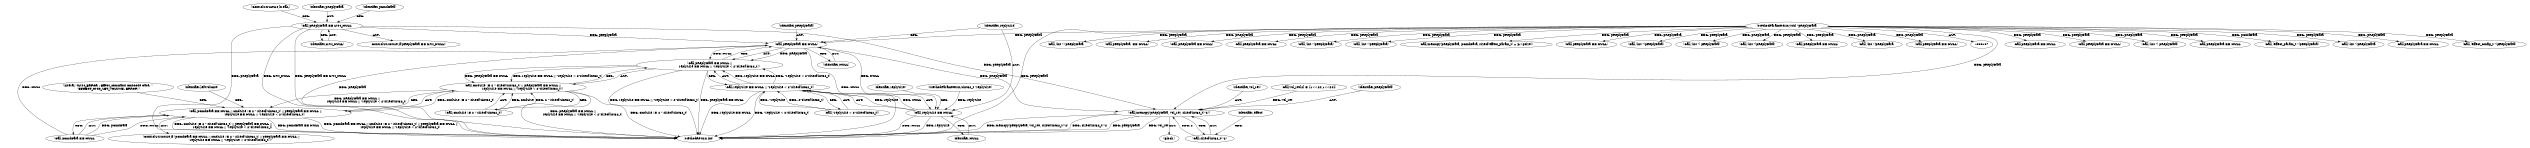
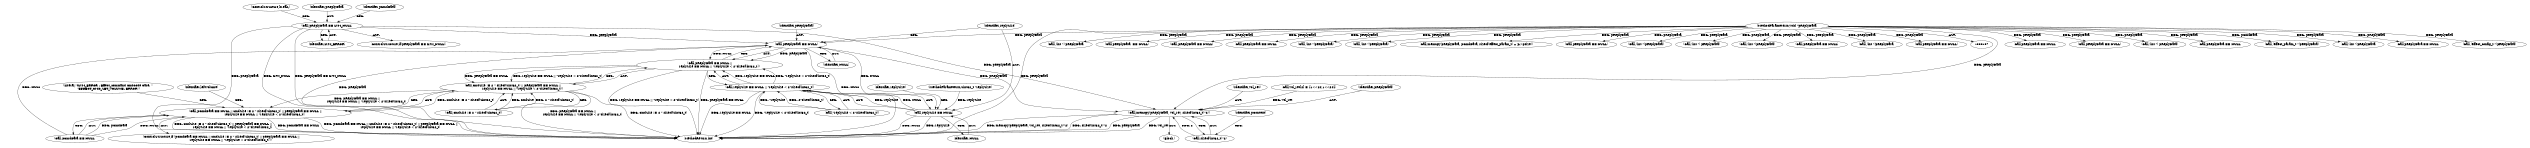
node "(Identifier,LVM_NULL)": label "(Identifier,LVM_NULL)" -> "(Identifier,LVM_ERROR)"
node "(Identifier,effect)": label "(Identifier,effect)" -> "(Identifier,pContext)"
